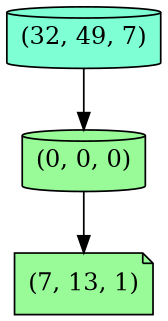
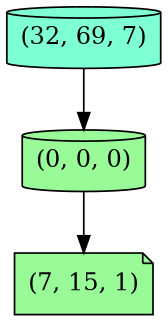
node "(32, 49, 7)": label "(32, 49, 7)" -> "(32, 69, 7)"
node "(7, 13, 1)": label "(7, 13, 1)" -> "(7, 15, 1)"
